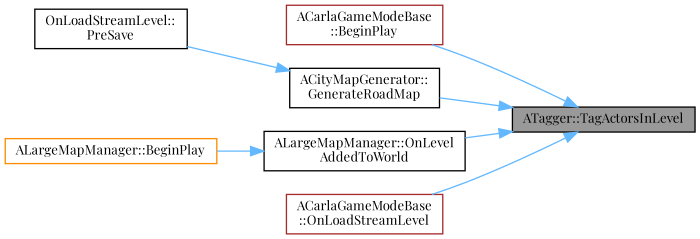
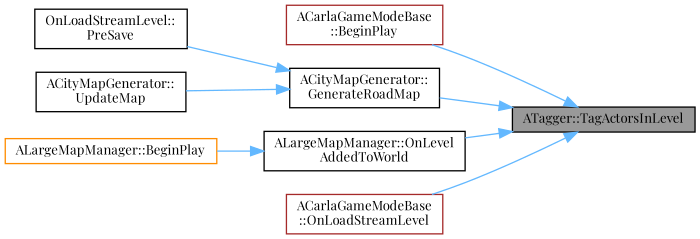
node "ACityMapGenerator:: UpdateMap": added
